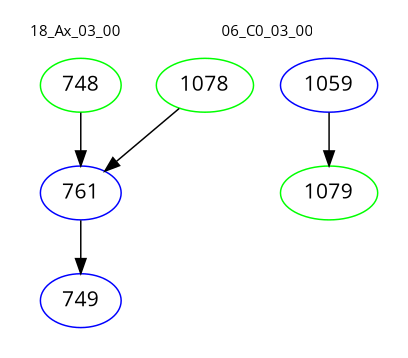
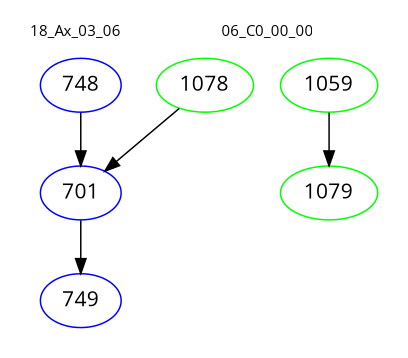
cluster "18_Ax_03_00": label "18_Ax_03_00" -> "18_Ax_03_06"
cluster "06_C0_03_00": label "06_C0_03_00" -> "06_C0_00_00"
node "748": color green -> blue
node "1059": color blue -> green
node "761": label "761" -> "701"
